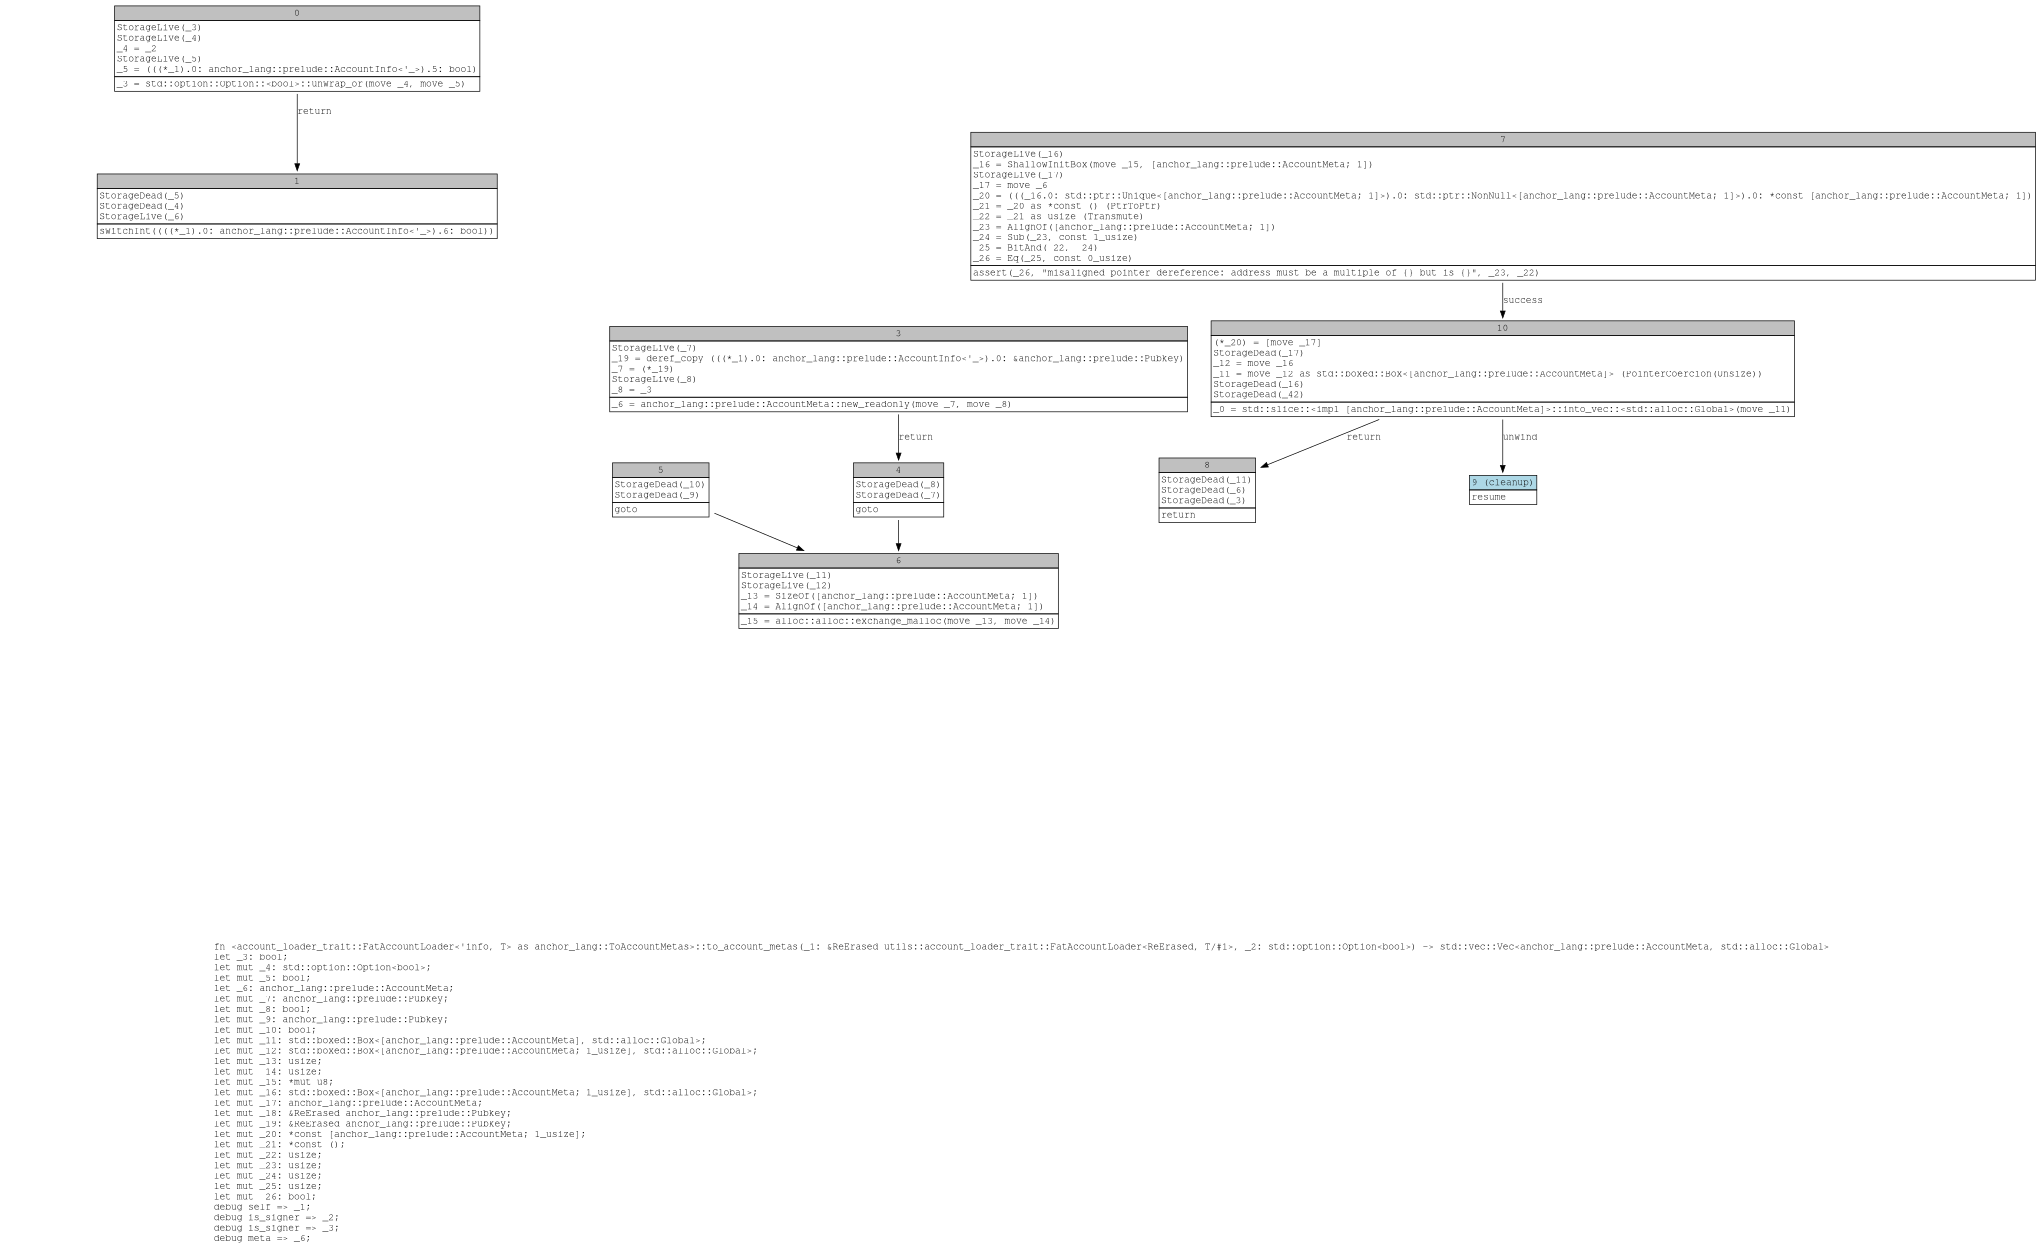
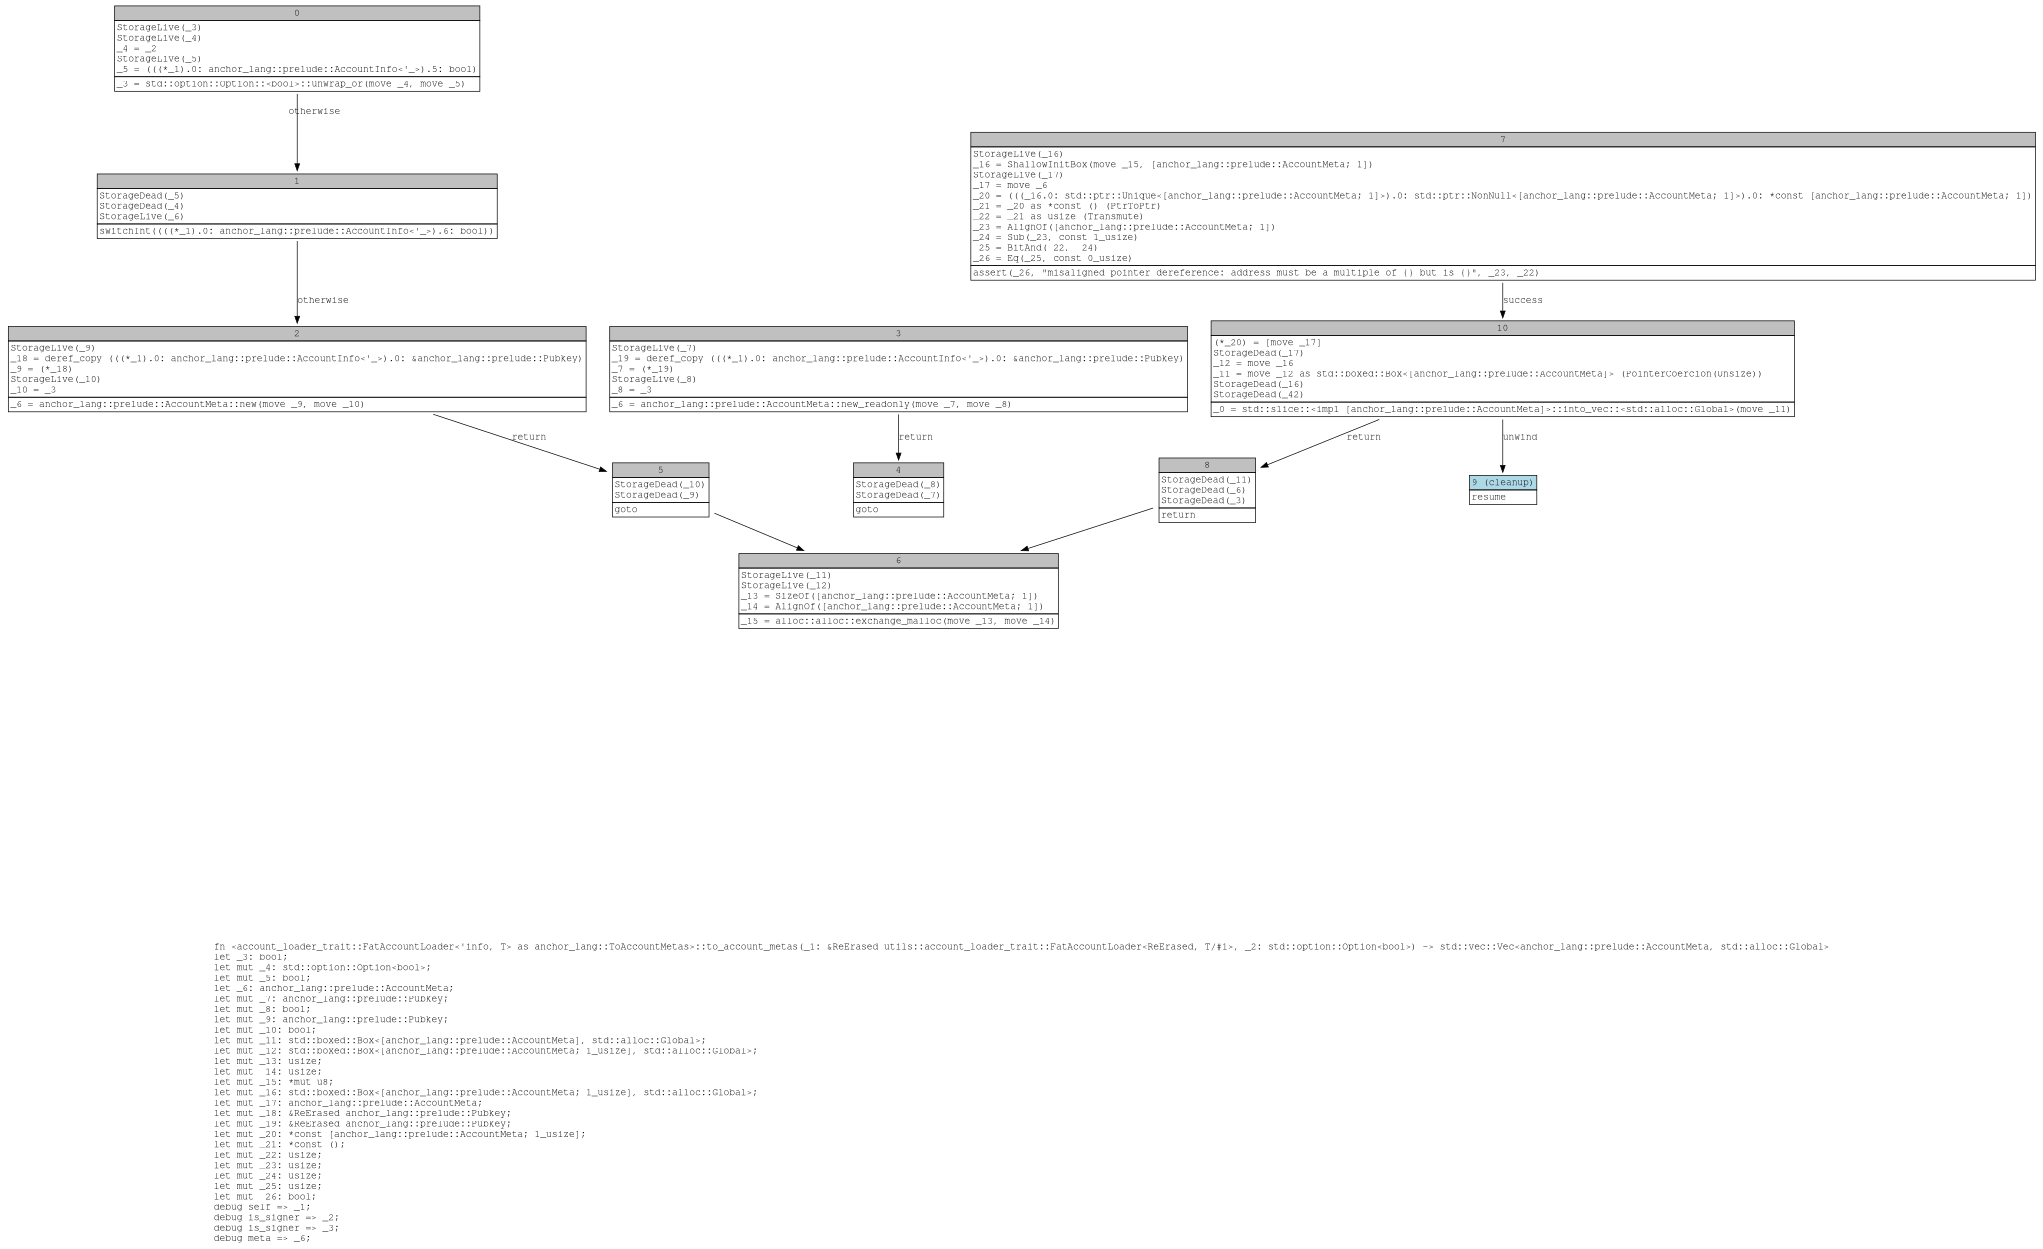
edge "0" -> "1": label "return" -> "otherwise"
node "2": added
edge "4" -> "6": now "8" -> "6"
